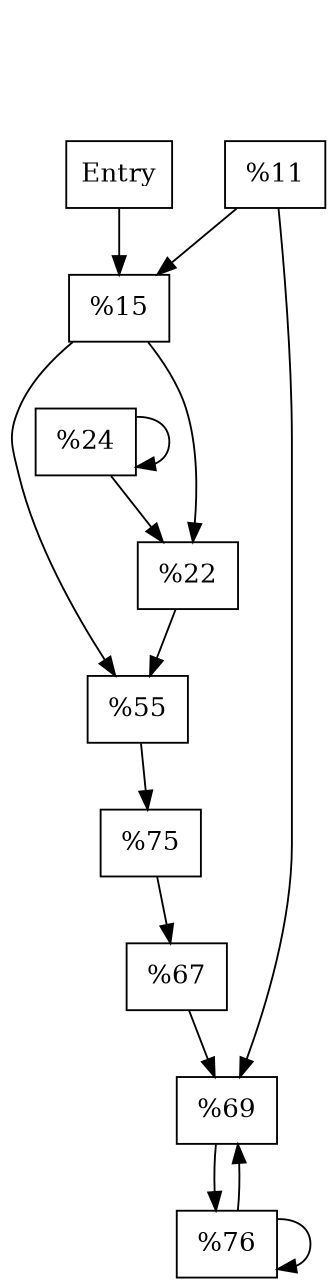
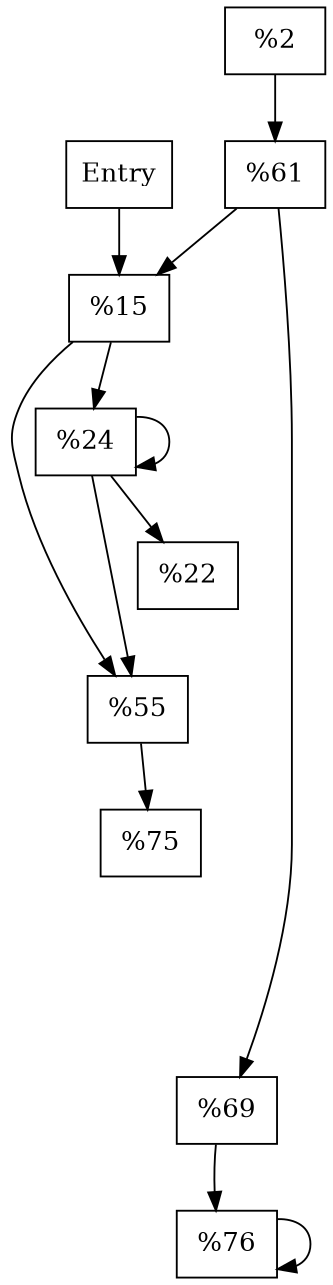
node "%2": added
node "%11": label "%11" -> "%61"
edge "%15" -> "%22": now "%15" -> "%24"
edge "%22" -> "%55": now "%24" -> "%55"
node "%67": removed
edge "%76" -> "%69": removed
